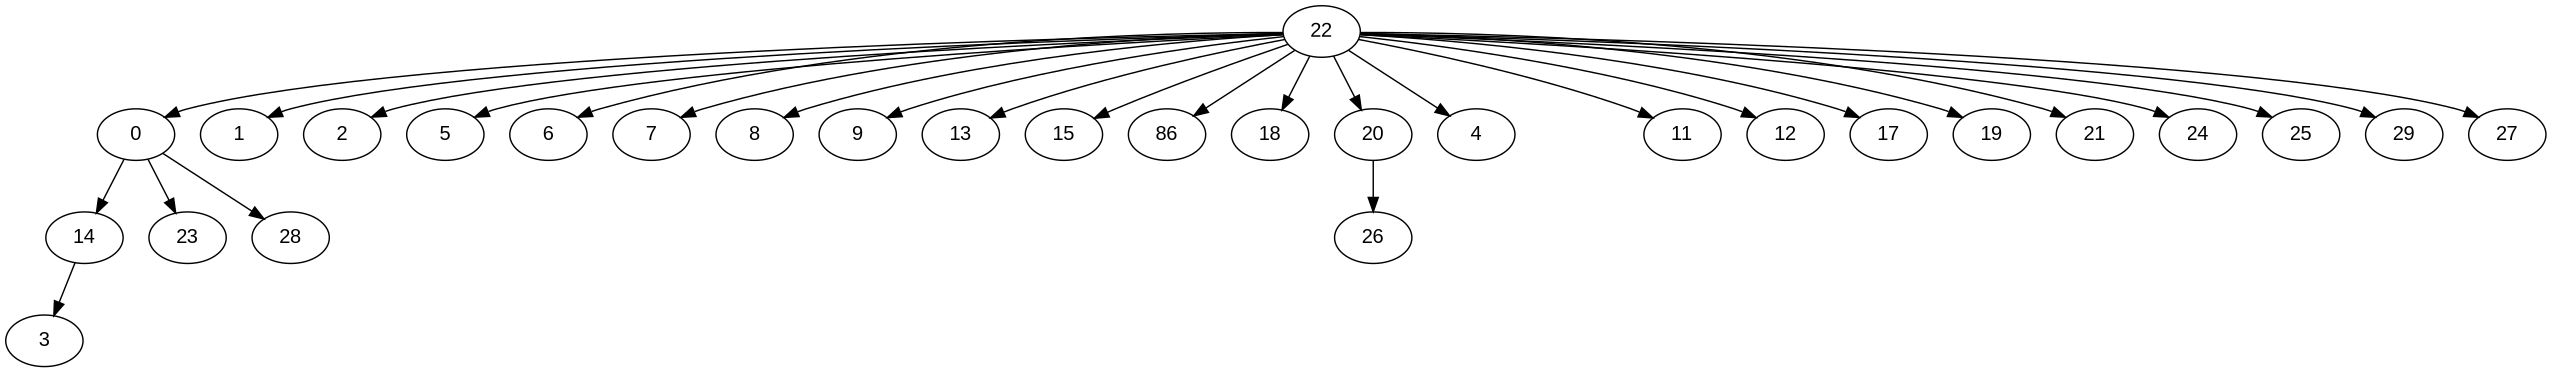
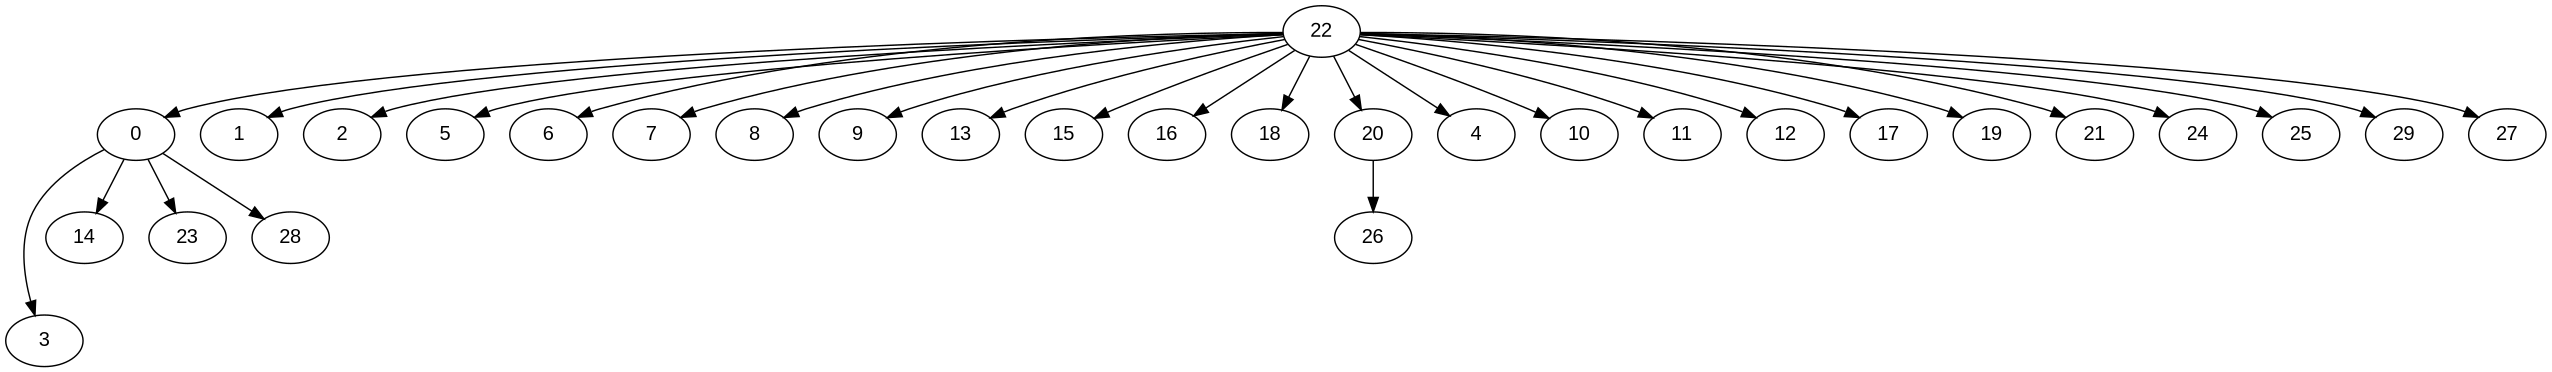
node "86": label "86" -> "16"
node "10": added
edge "14" -> "3": now "0" -> "3"
